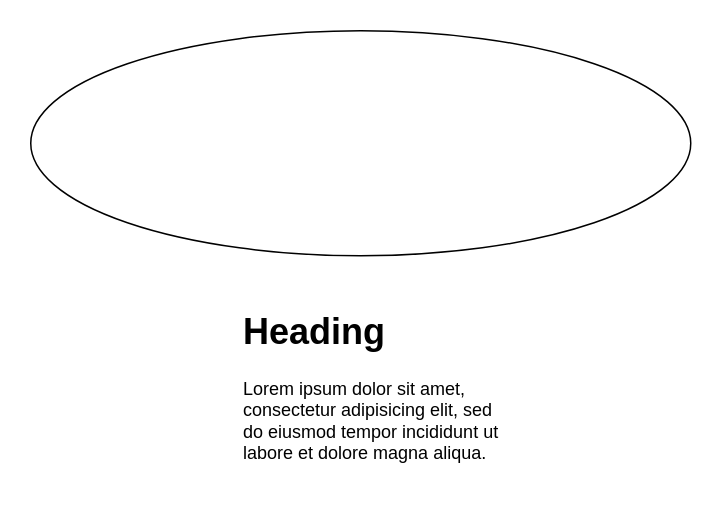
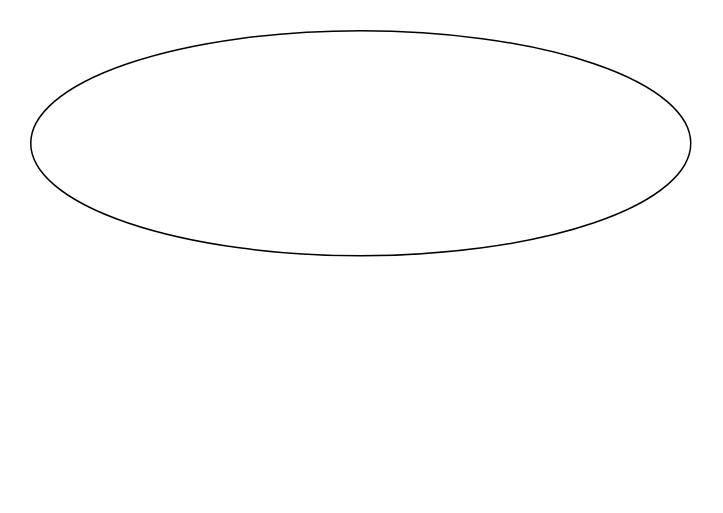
node "HeadingLorem ipsum dolor sit amet, consectetur adipisicing elit, sed do eiusmod tempor incididunt ut labore et dolore magna aliqua.": removed
